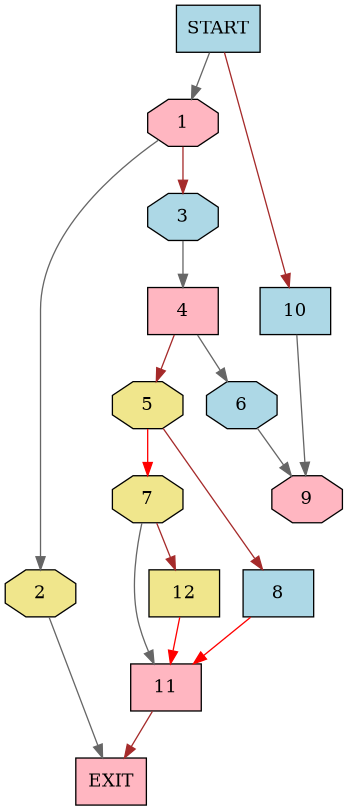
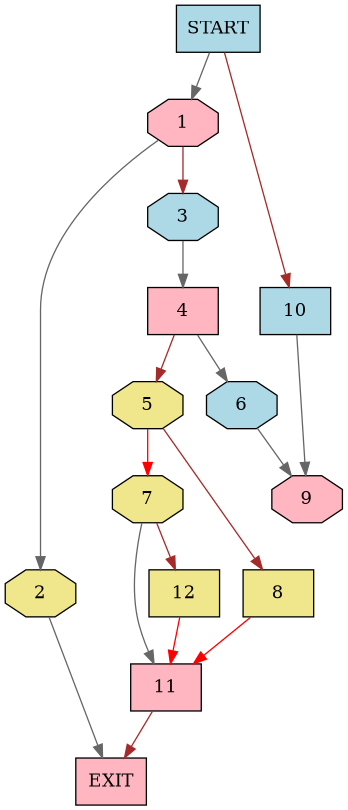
node "8": fillcolor lightblue -> khaki
